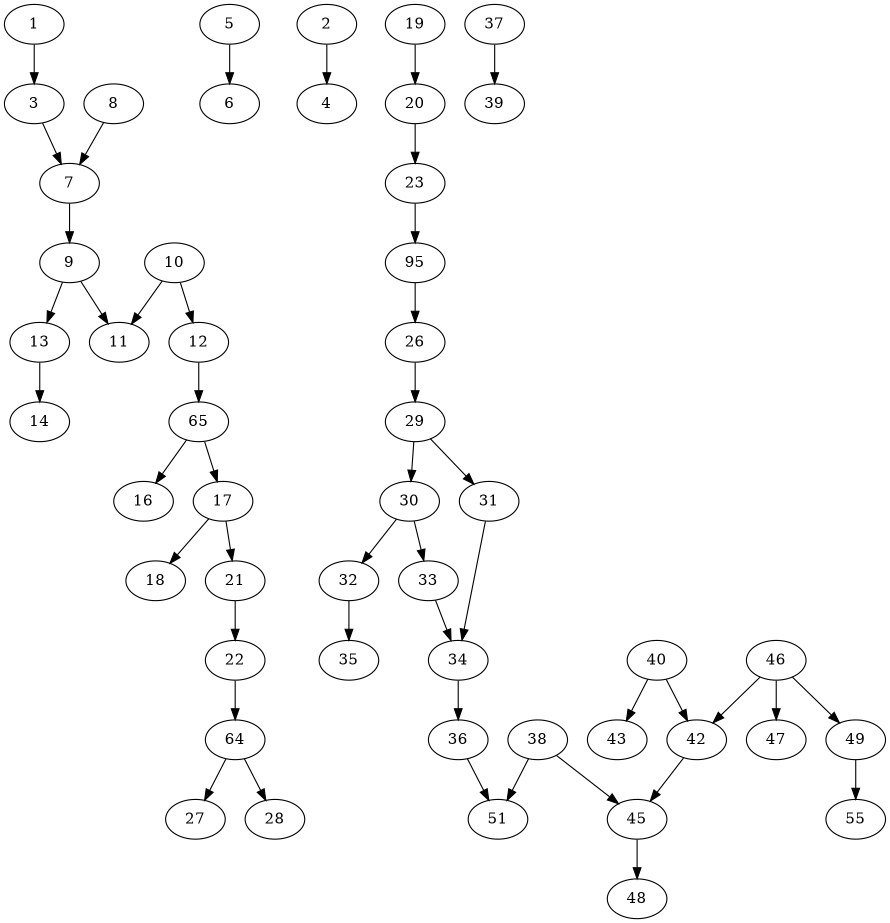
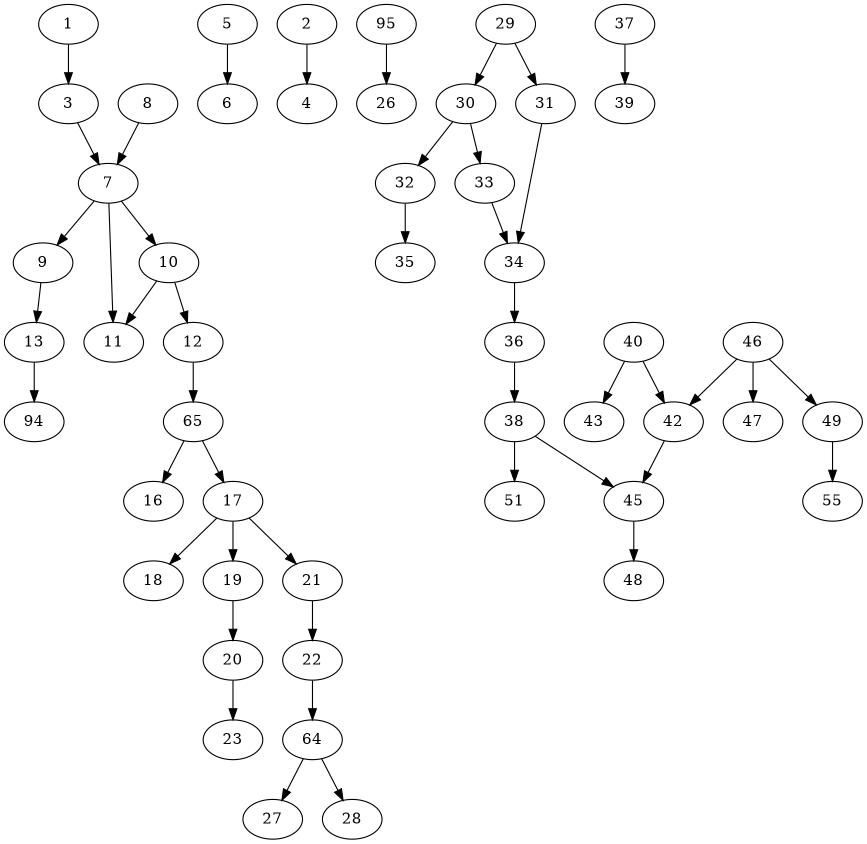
edge "23" -> "95": removed
edge "7" -> "10": added
edge "9" -> "11": now "7" -> "11"
edge "26" -> "29": removed
node "14": label "14" -> "94"
edge "17" -> "19": added
edge "36" -> "51": now "36" -> "38"
